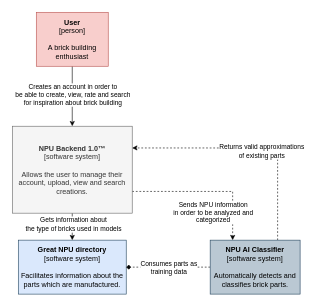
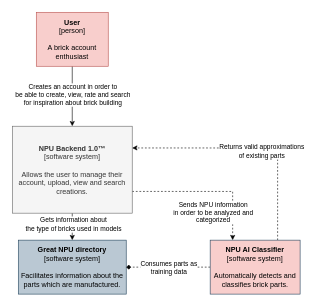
node "User [person] A brick building enthusiast": label "User [person] A brick building enthusiast" -> "User [person] A brick account enthusiast"
node "Great NPU directory [software system] Facilitates information about the parts which are manufactured.": fillcolor #dae8fc -> #bac8d3
node "NPU AI Classifier [software system] Automatically detects and classifies brick parts.": fillcolor #bac8d3 -> #f8cecc
